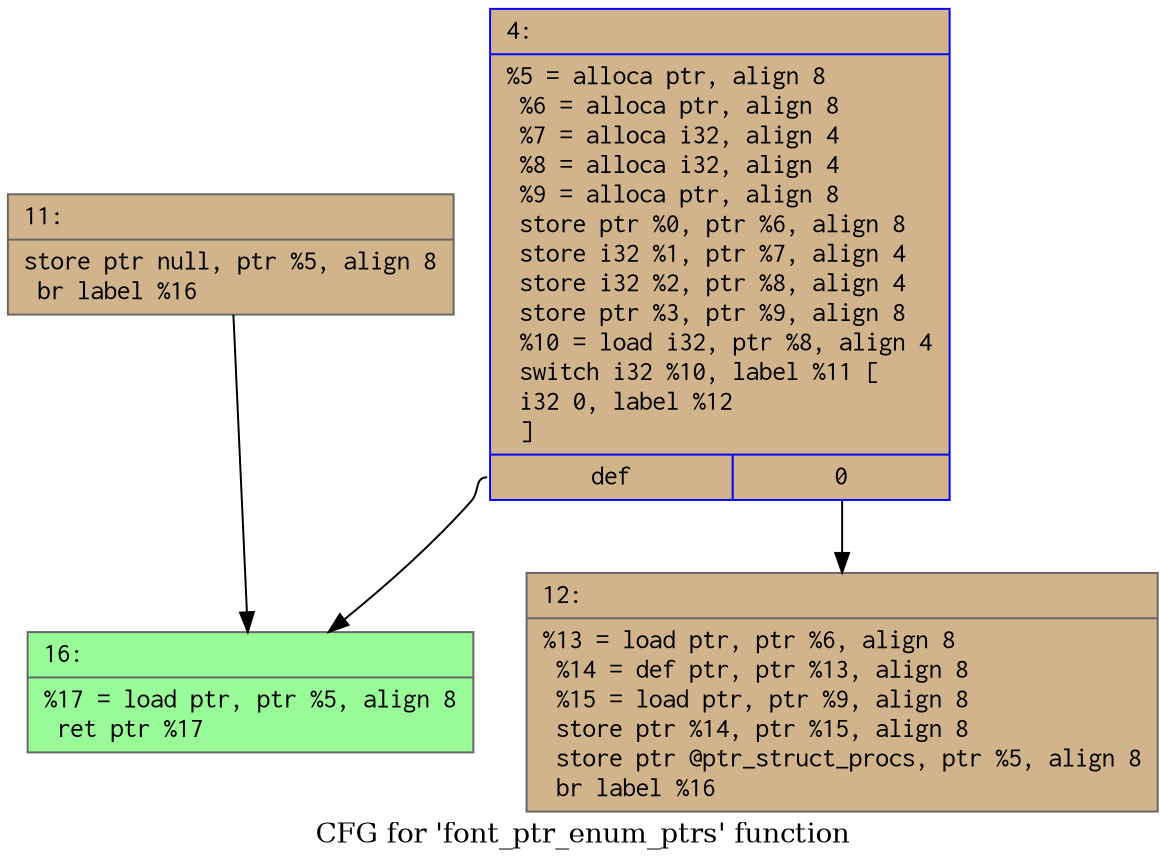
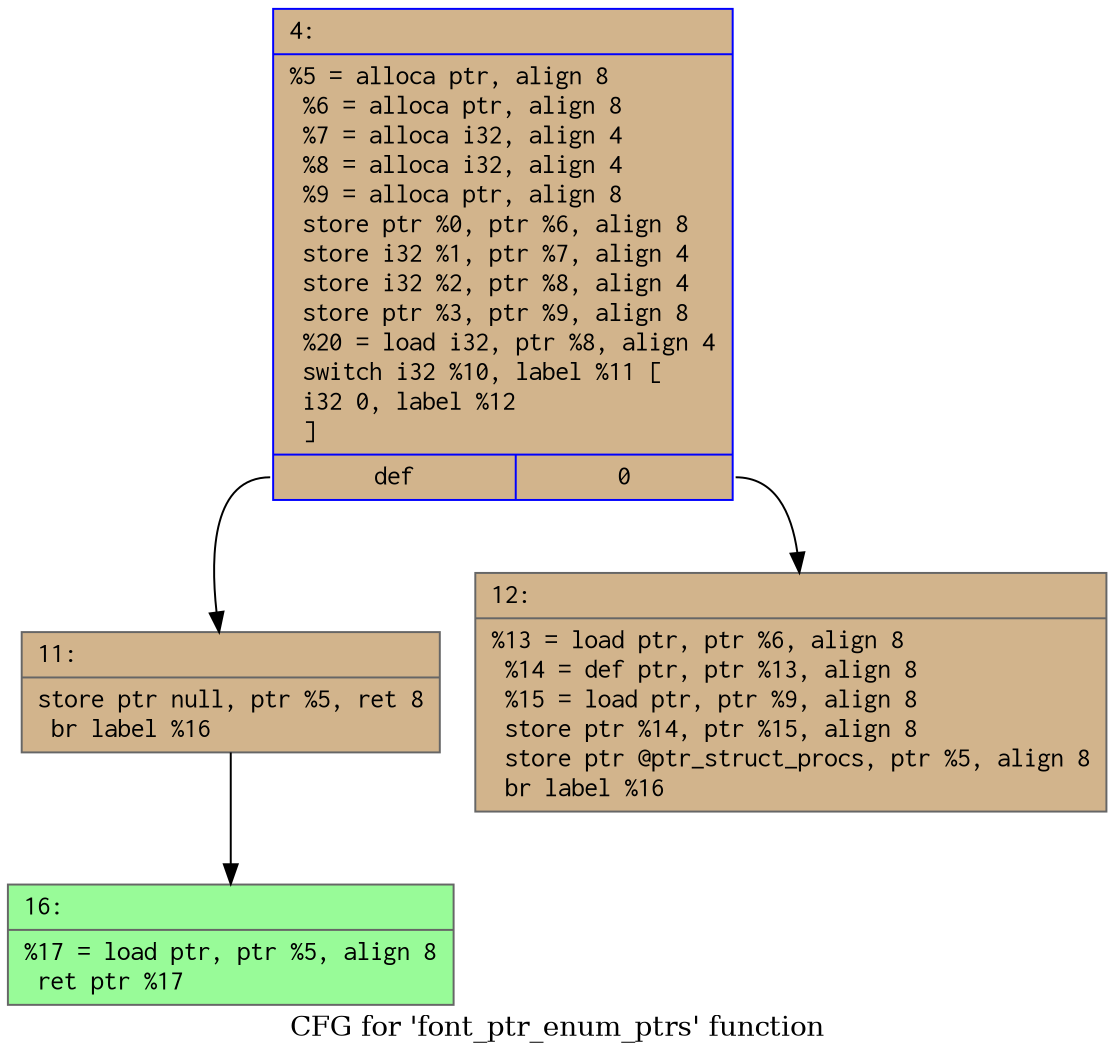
node "11:": text "store ptr null, ptr %5, align 8" -> "store ptr null, ptr %5, ret 8"
node "4:": text "%10 = load i32, ptr %8, align 4" -> "%20 = load i32, ptr %8, align 4"
edge "4:" -> "16:": now "4:" -> "11:"
